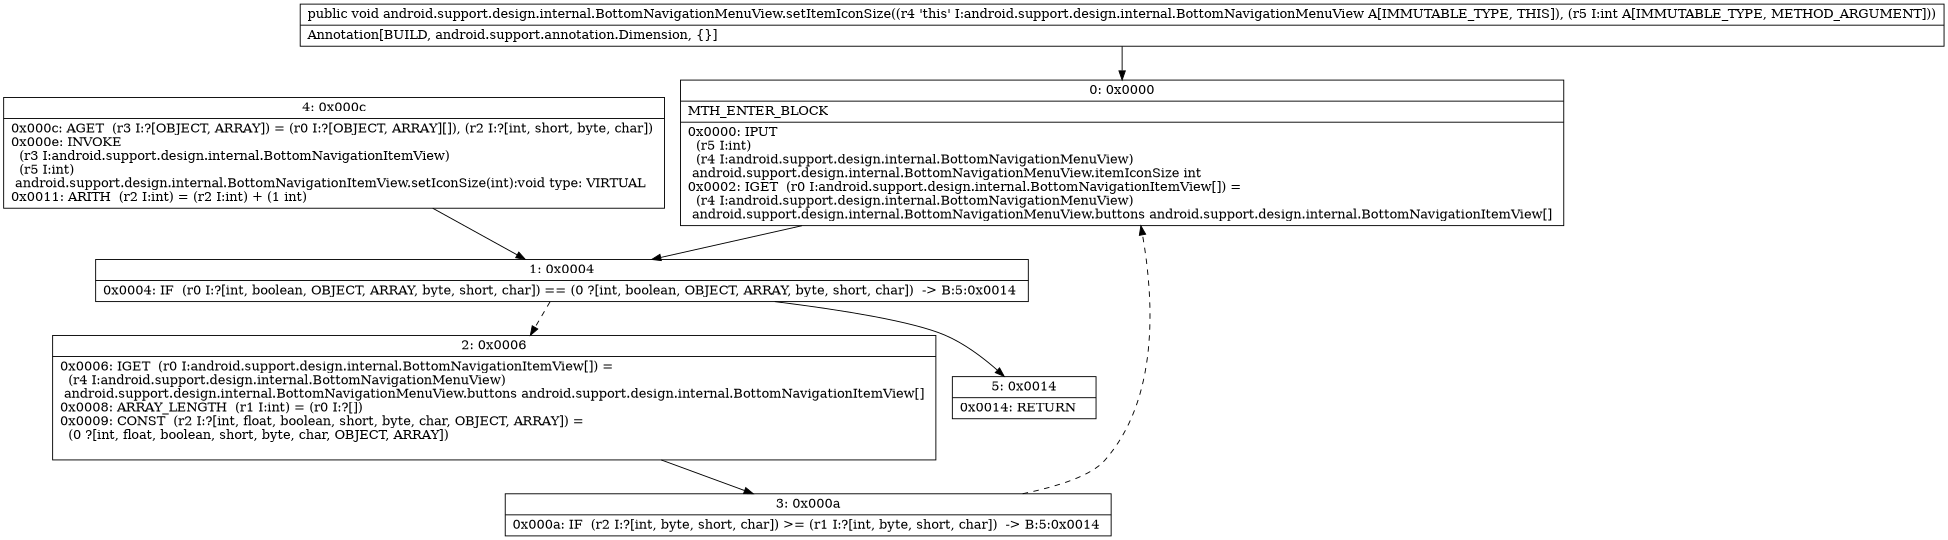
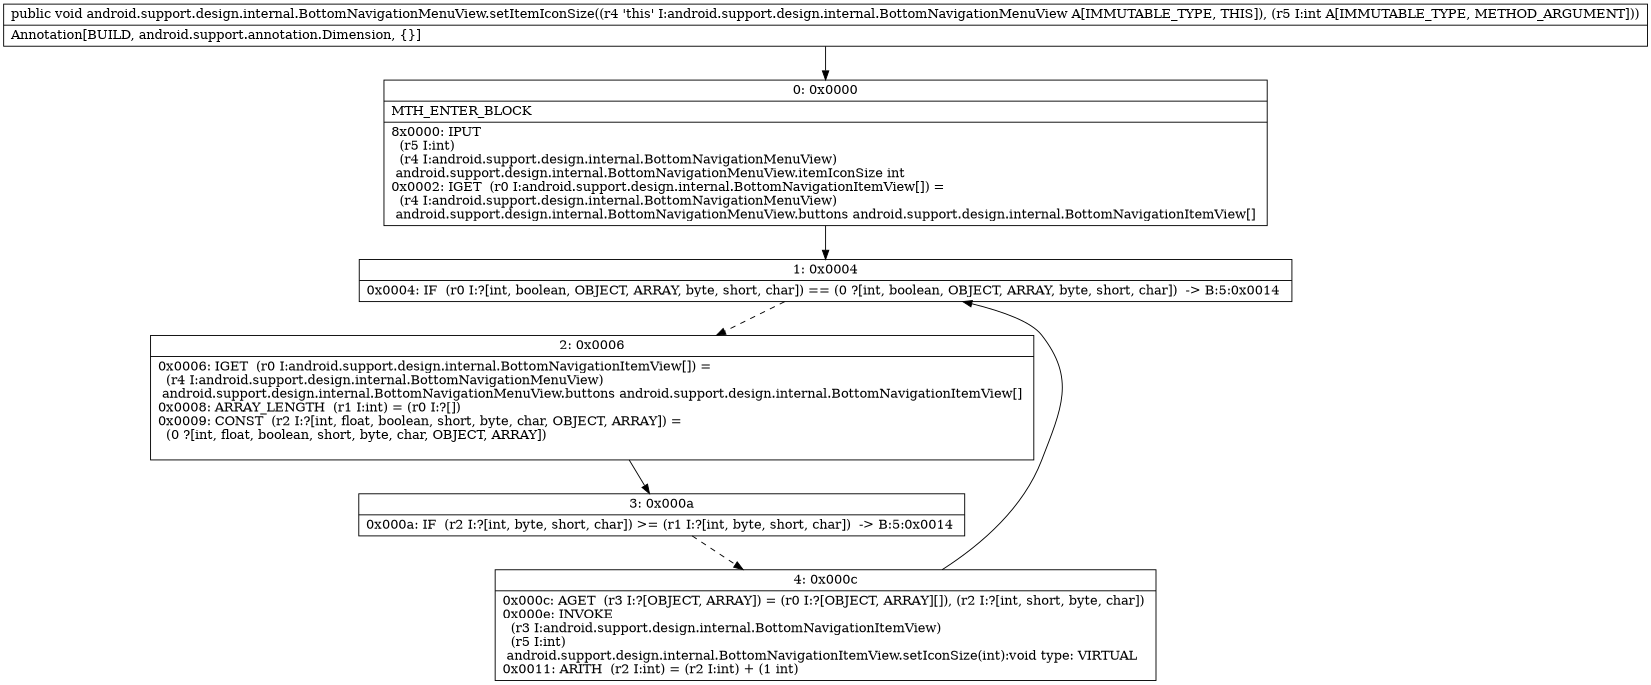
node "0: 0x0000": text "0x0000: IPUT" -> "8x0000: IPUT"
edge "3: 0x000a" -> "0: 0x0000": now "3: 0x000a" -> "4: 0x000c"
node "5: 0x0014": removed
